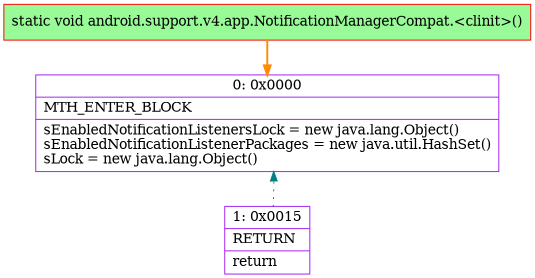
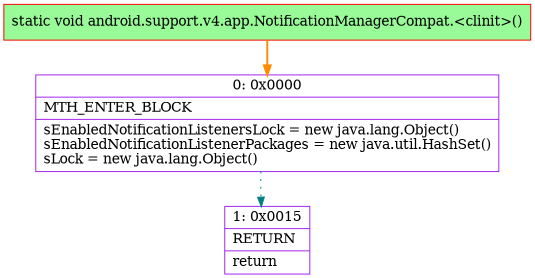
edge "1: 0x0015" -> "0: 0x0000": reversed
